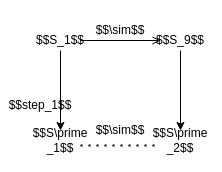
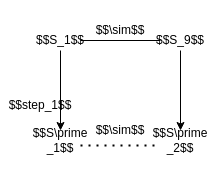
edge "$$S_1$$" -> "$$S_9$$": arrowhead open -> none
